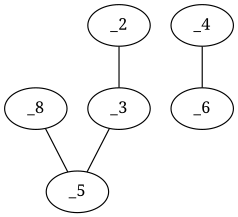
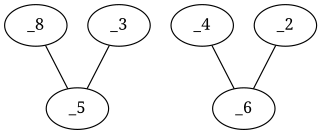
edge "_2" -- "_3": now "_2" -- "_6"
